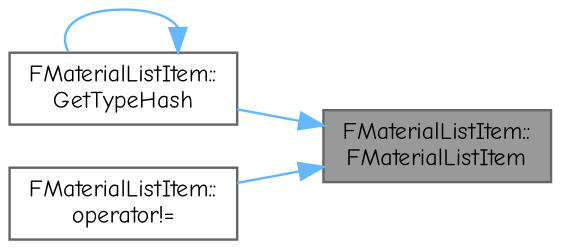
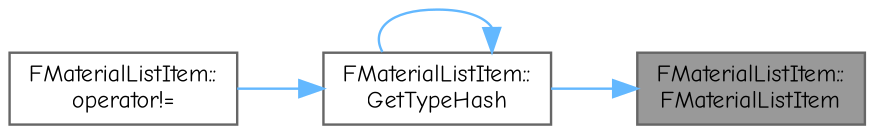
edge "FMaterialListItem:: operator!=" -> "FMaterialListItem:: FMaterialListItem": now "FMaterialListItem:: operator!=" -> "FMaterialListItem:: GetTypeHash"
